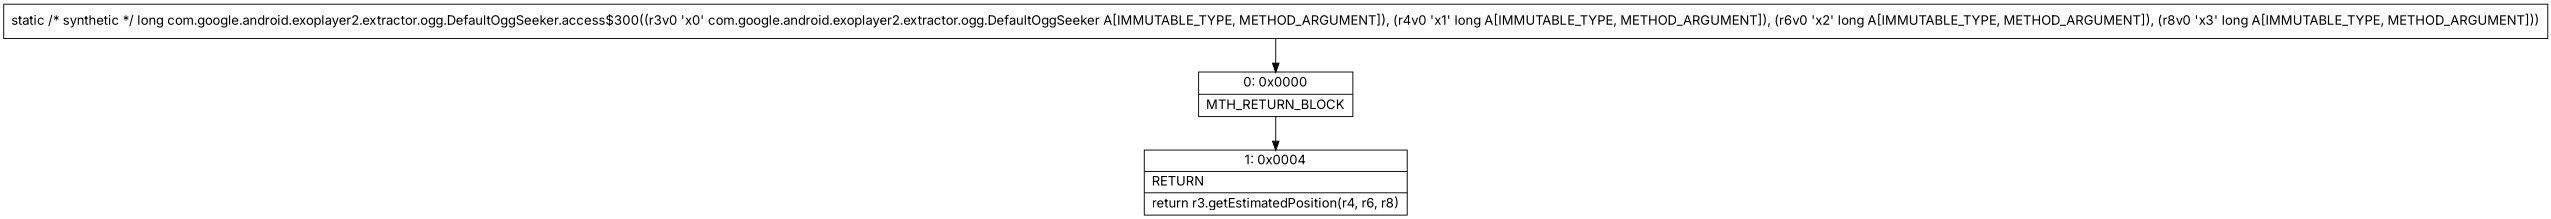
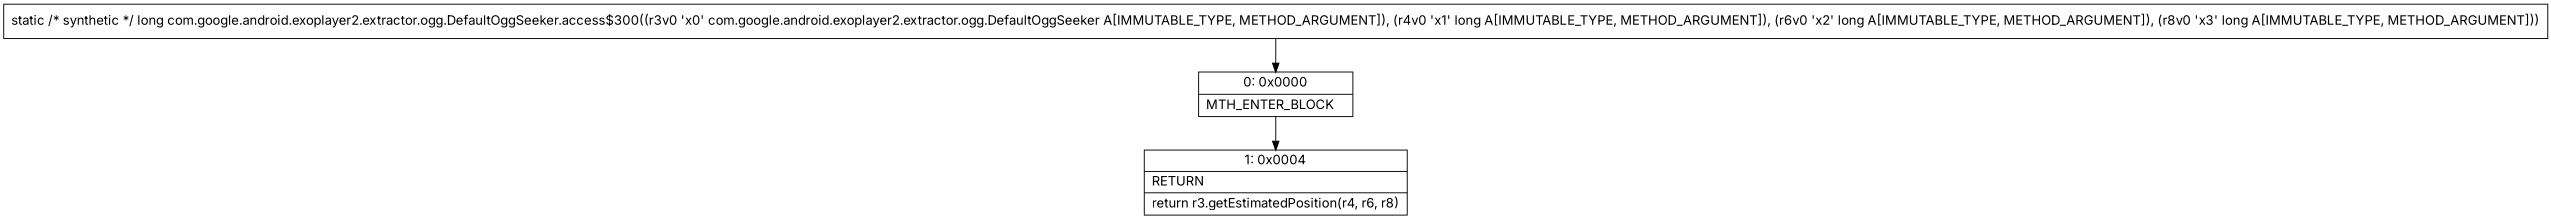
node "0: 0x0000": text "MTH_RETURN_BLOCK" -> "MTH_ENTER_BLOCK"
